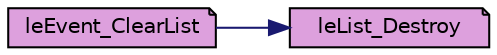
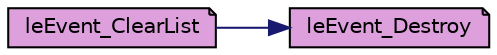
node "leList_Destroy": label "leList_Destroy" -> "leEvent_Destroy"
